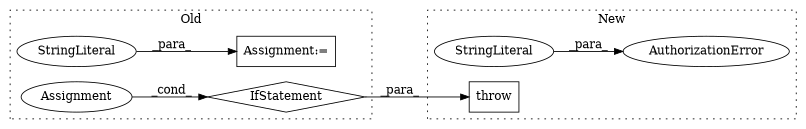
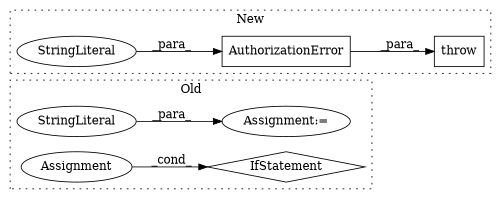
node "Assignment:=": shape box -> ellipse
node "AuthorizationError": shape ellipse -> box
edge "IfStatement" -> "throw": now "AuthorizationError" -> "throw"
